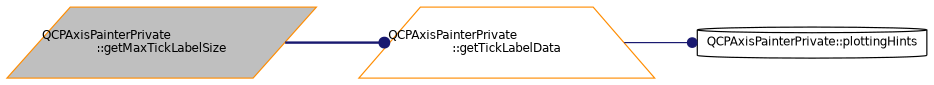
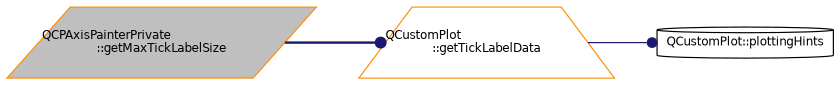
node "QCPAxisPainterPrivate ::getTickLabelData": label "QCPAxisPainterPrivate ::getTickLabelData" -> "QCustomPlot ::getTickLabelData"
node "QCPAxisPainterPrivate::plottingHints": label "QCPAxisPainterPrivate::plottingHints" -> "QCustomPlot::plottingHints"
